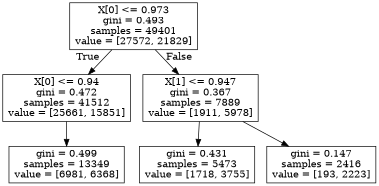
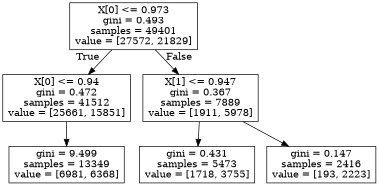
node "gini = 0.499 samples = 13349 value = [6981, 6368]": label "gini = 0.499 samples = 13349 value = [6981, 6368]" -> "gini = 9.499 samples = 13349 value = [6981, 6368]"
